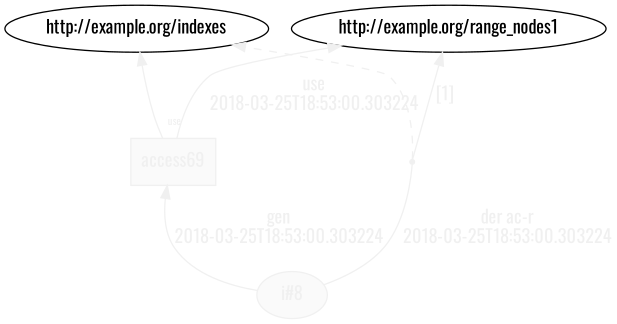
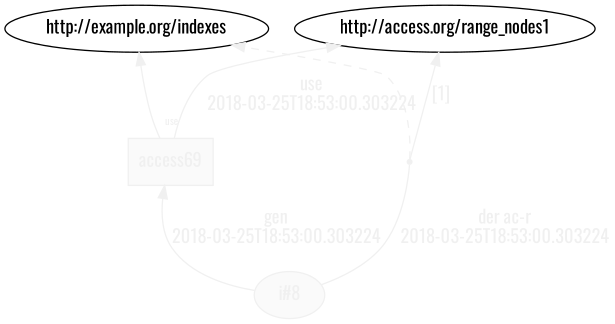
node "http://example.org/range_nodes1": label "http://example.org/range_nodes1" -> "http://access.org/range_nodes1"
